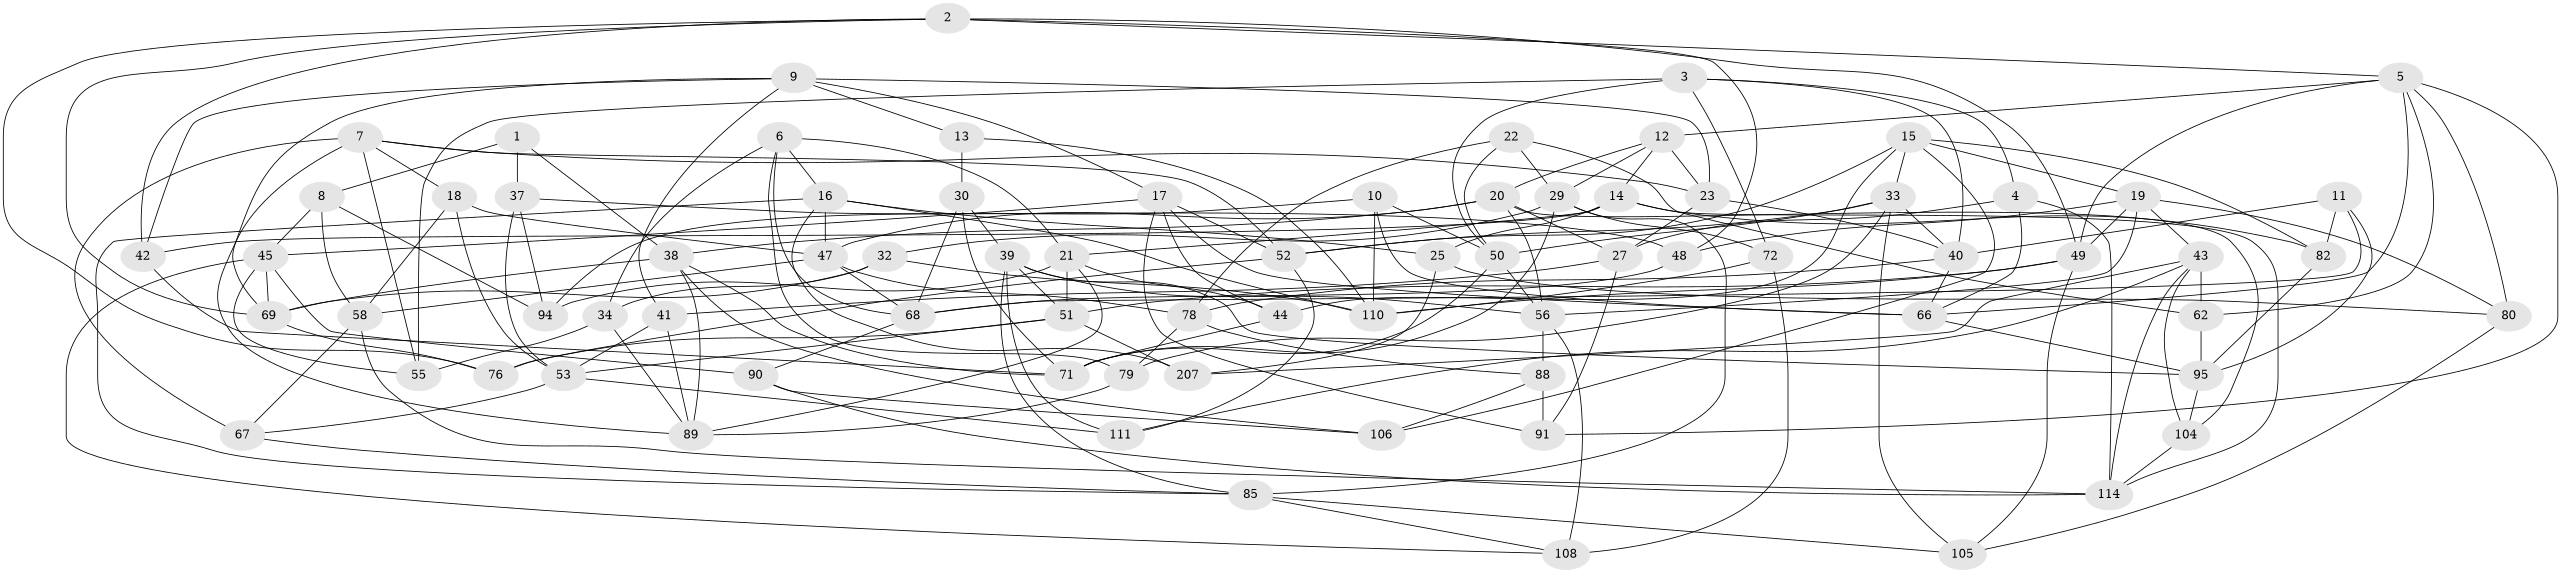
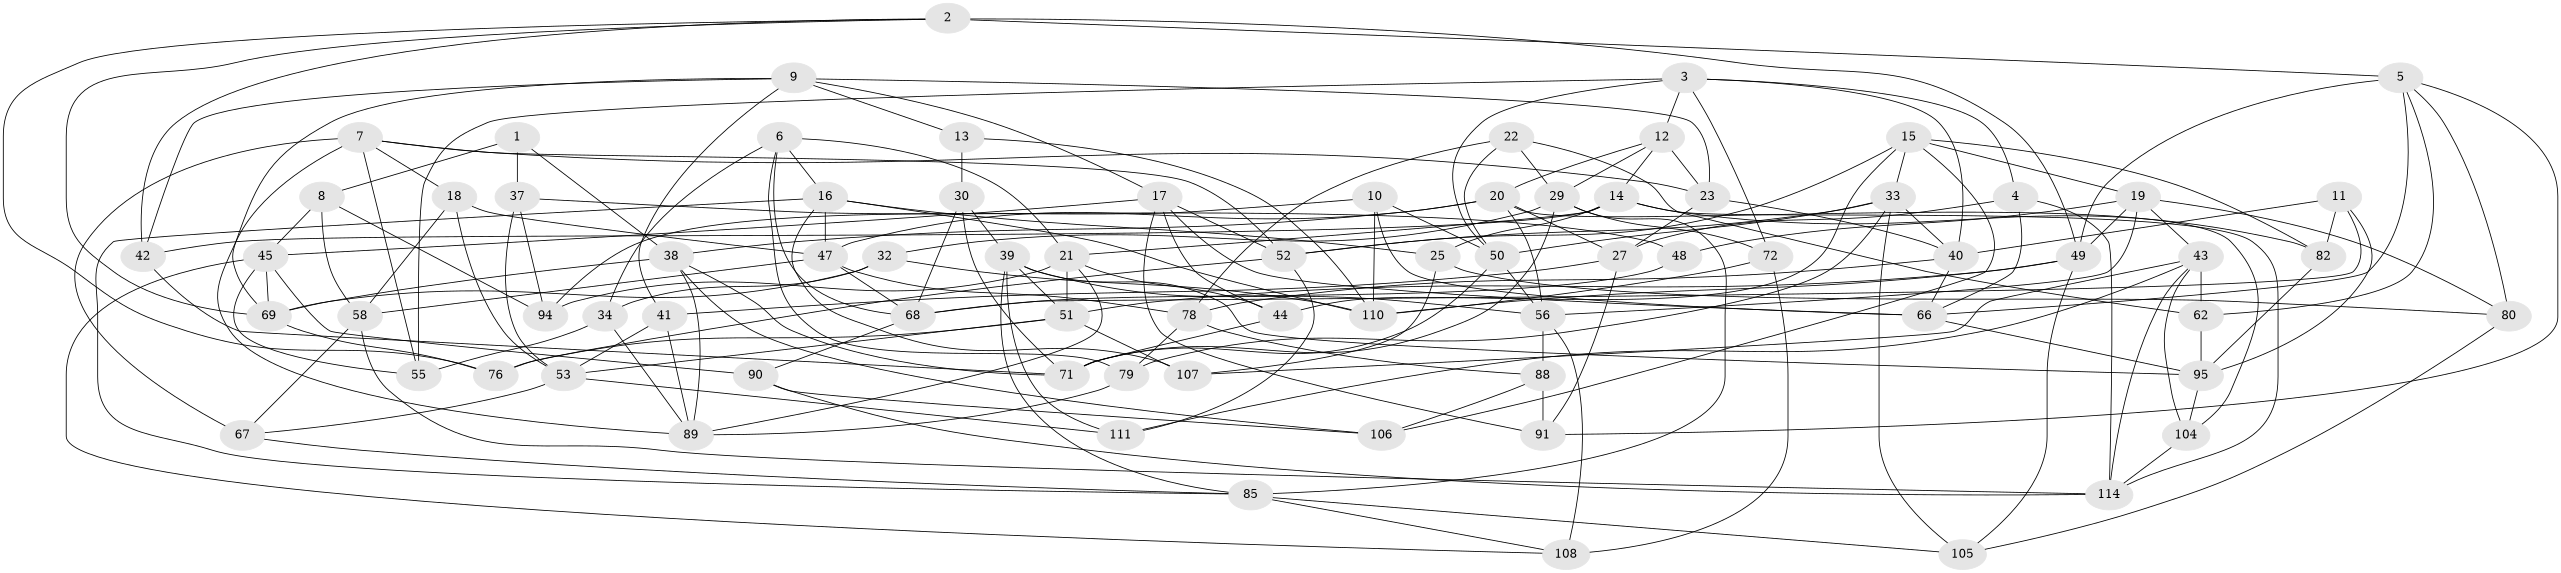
edge "2" -- "48": removed
edge "5" -- "12": now "3" -- "12"
node "207": label "207" -> "107"
